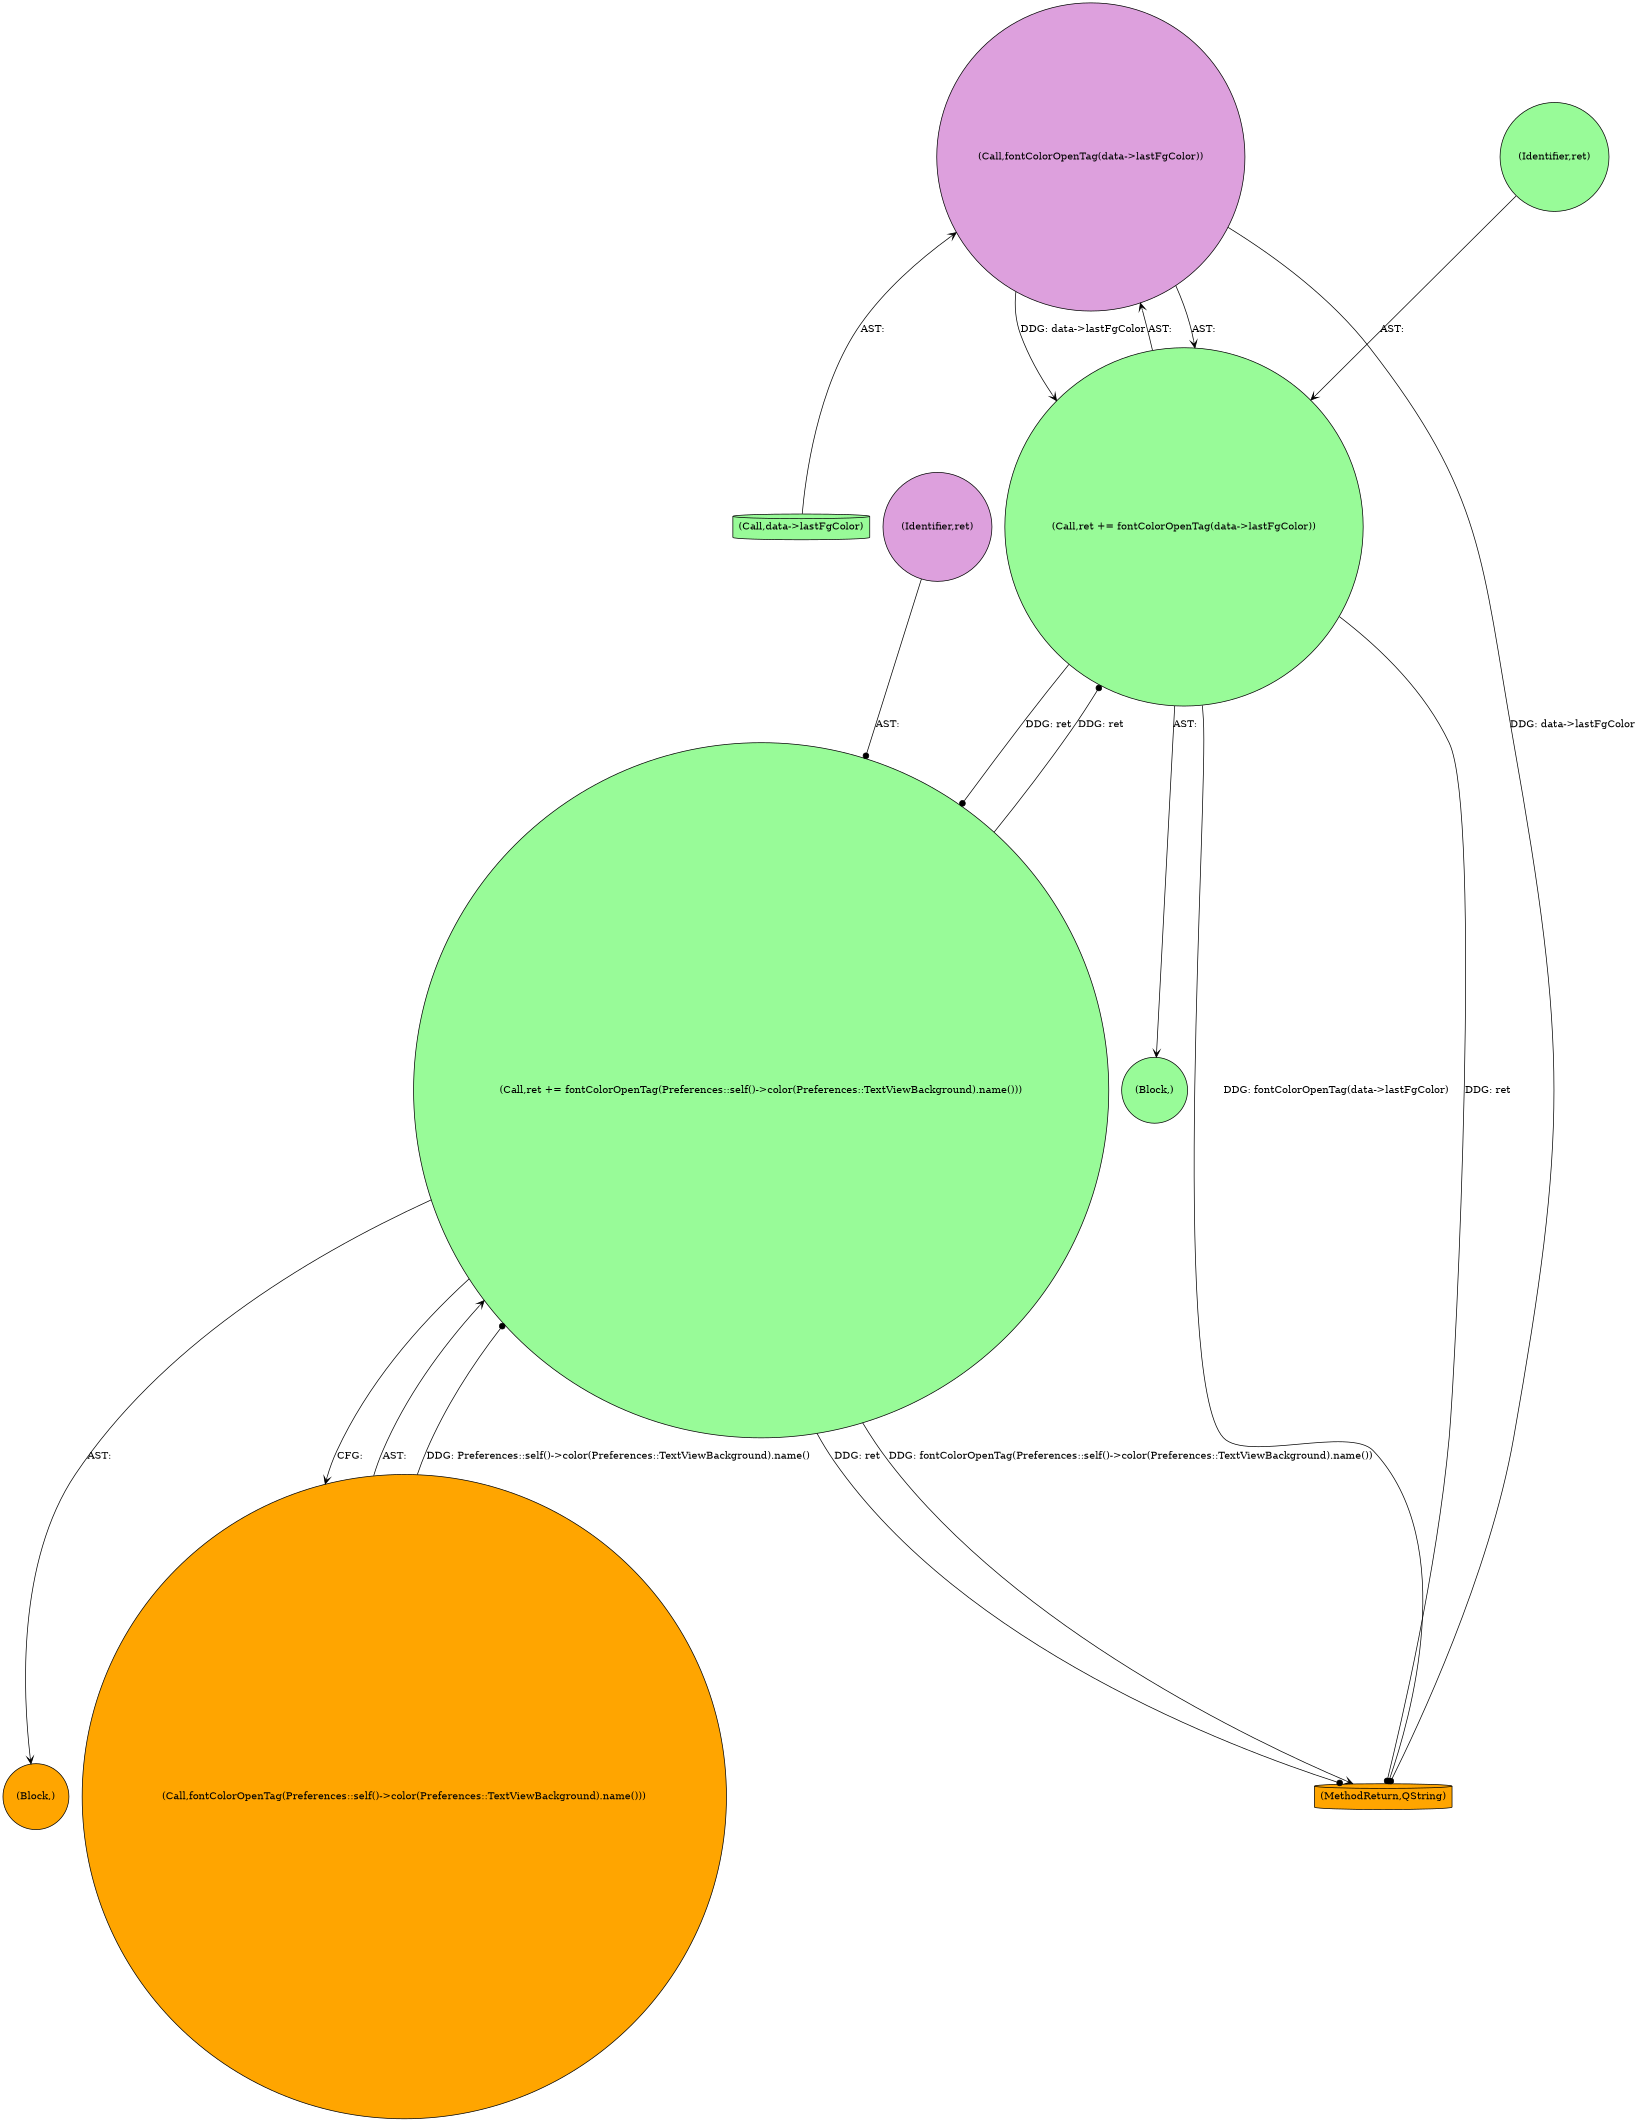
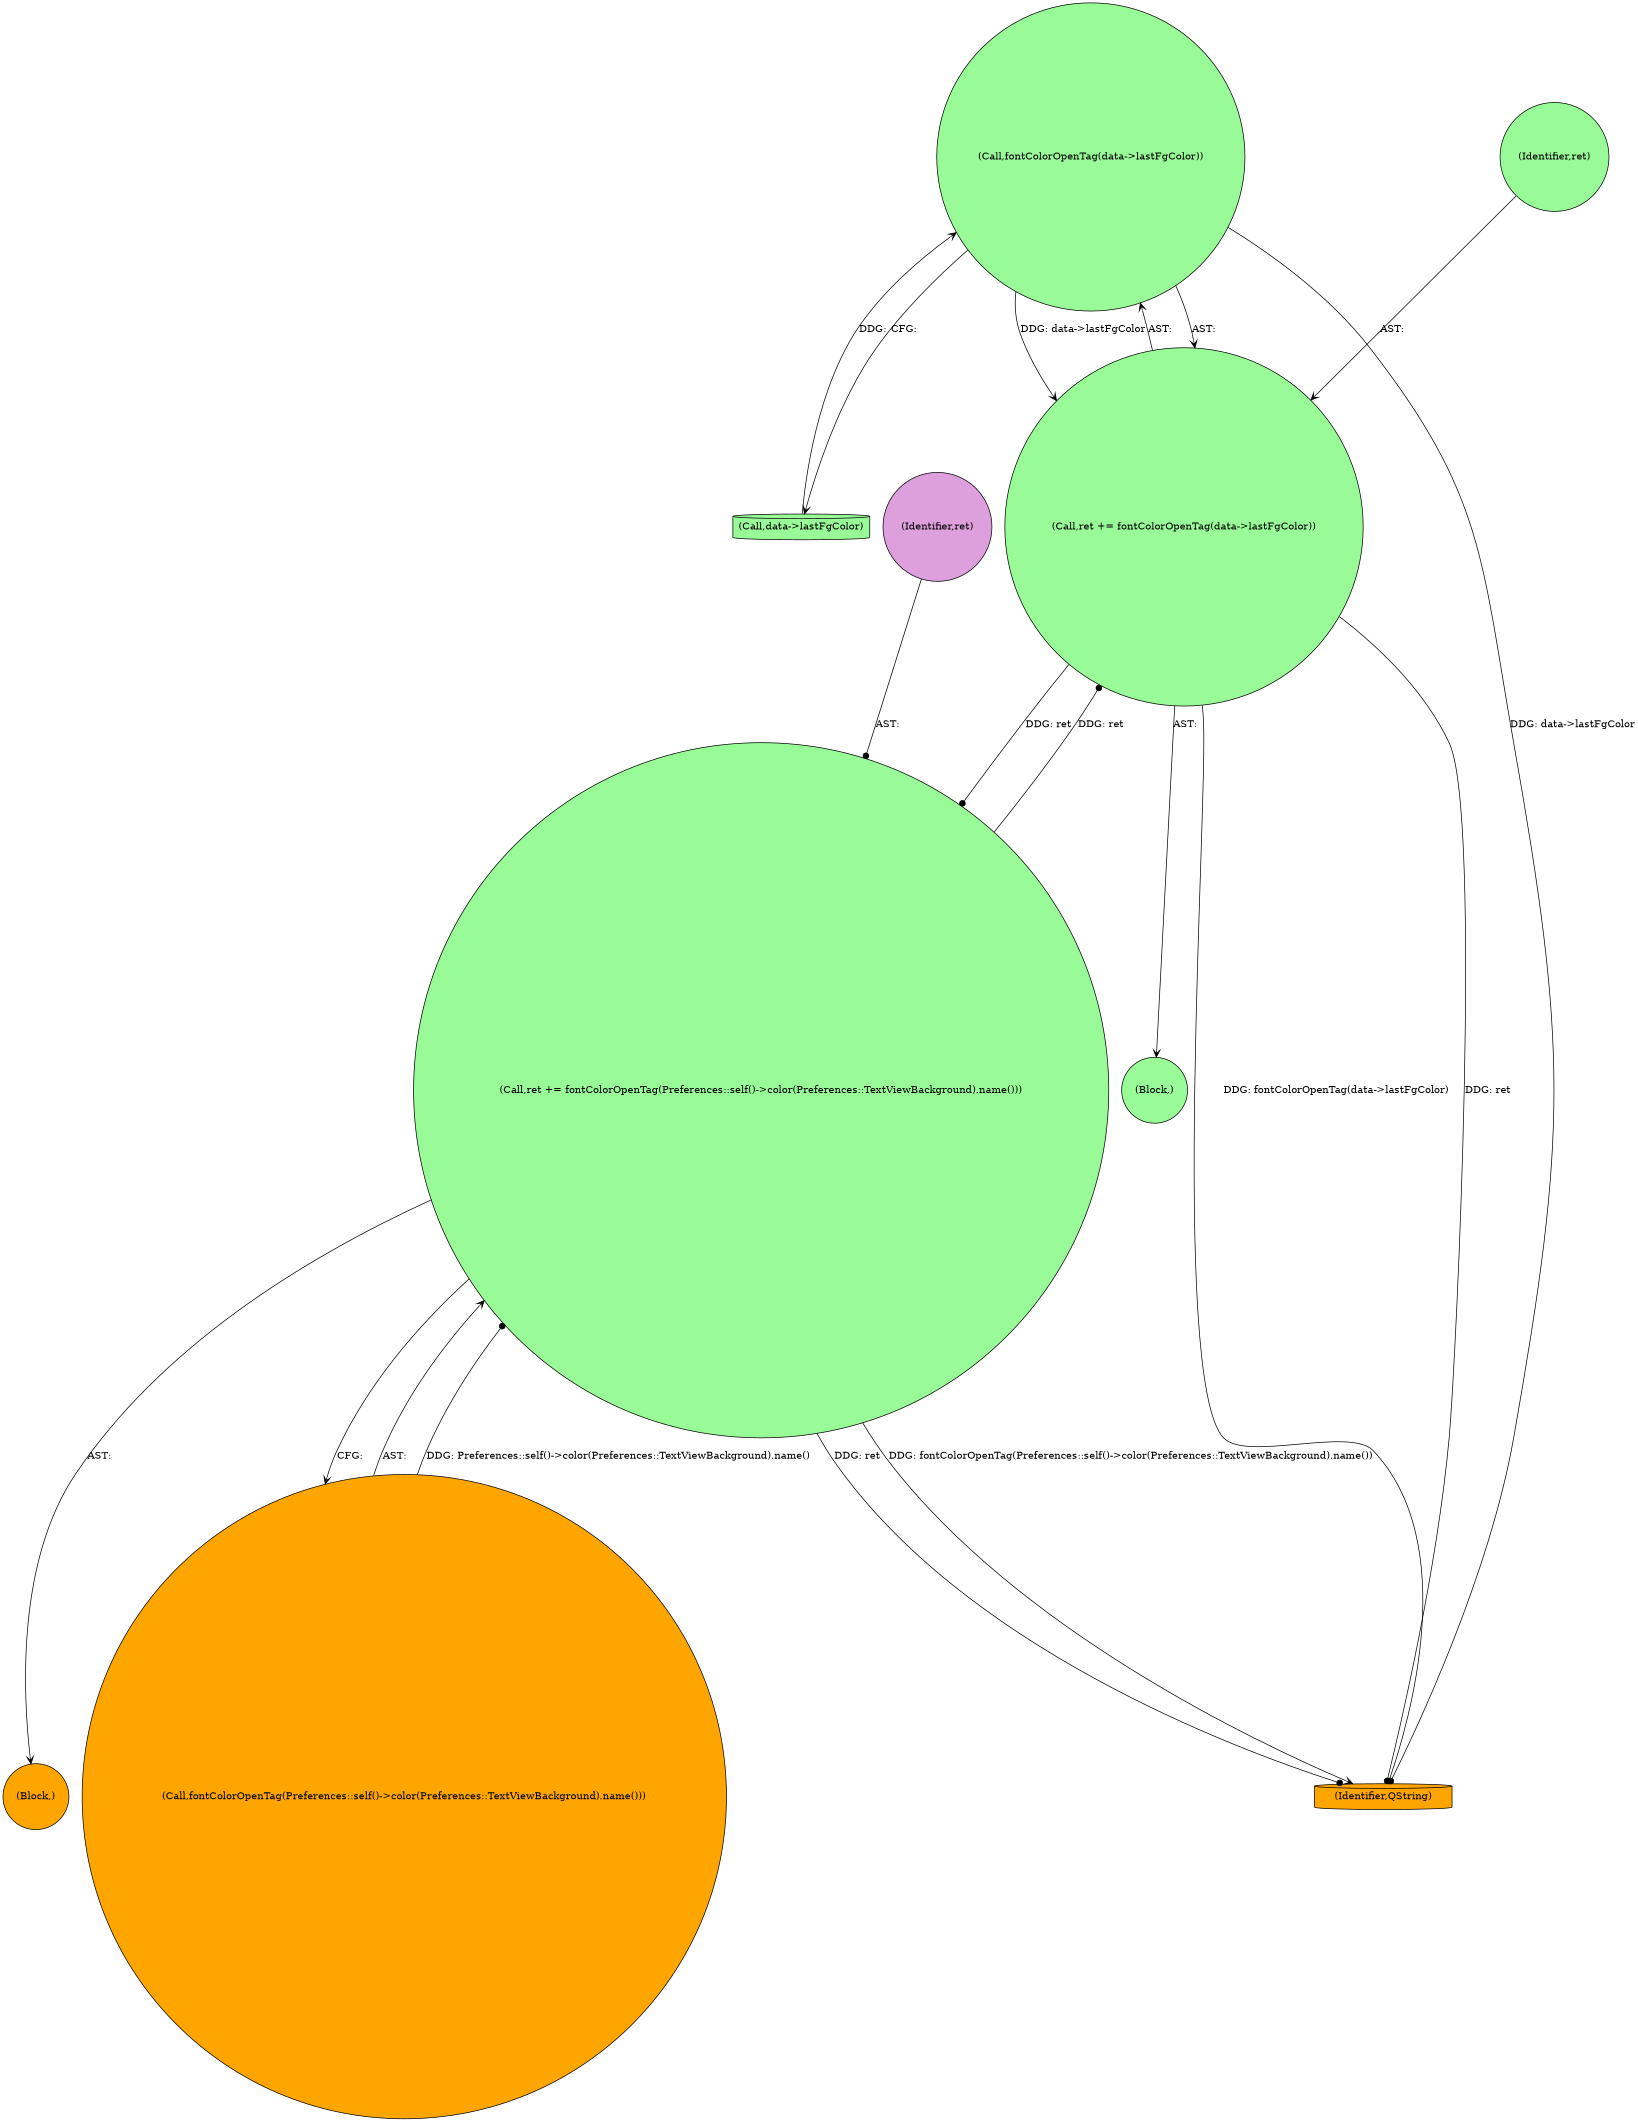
node "(Call,fontColorOpenTag(data->lastFgColor))": fillcolor plum -> palegreen
edge "(Call,data->lastFgColor)" -> "(Call,fontColorOpenTag(data->lastFgColor))": label "AST: " -> "DDG: "
edge "(Call,fontColorOpenTag(data->lastFgColor))" -> "(Call,data->lastFgColor)": added, label "CFG:"
node "(MethodReturn,QString)": label "(MethodReturn,QString)" -> "(Identifier,QString)"
